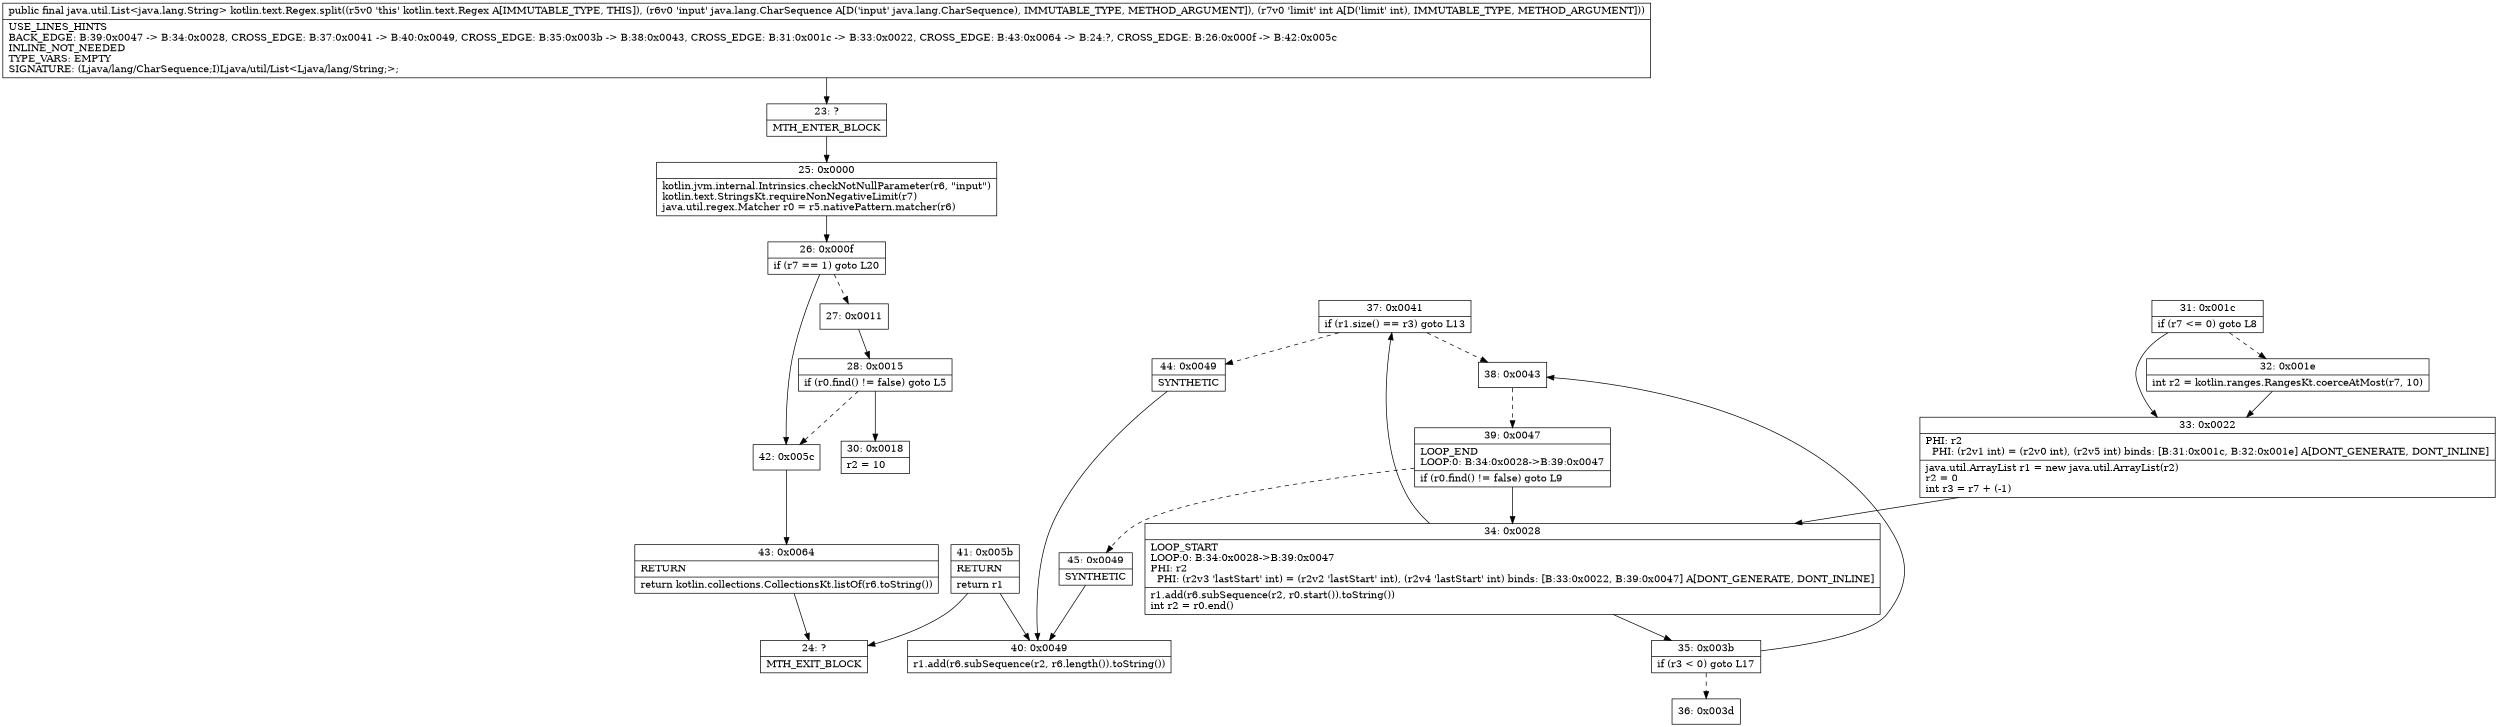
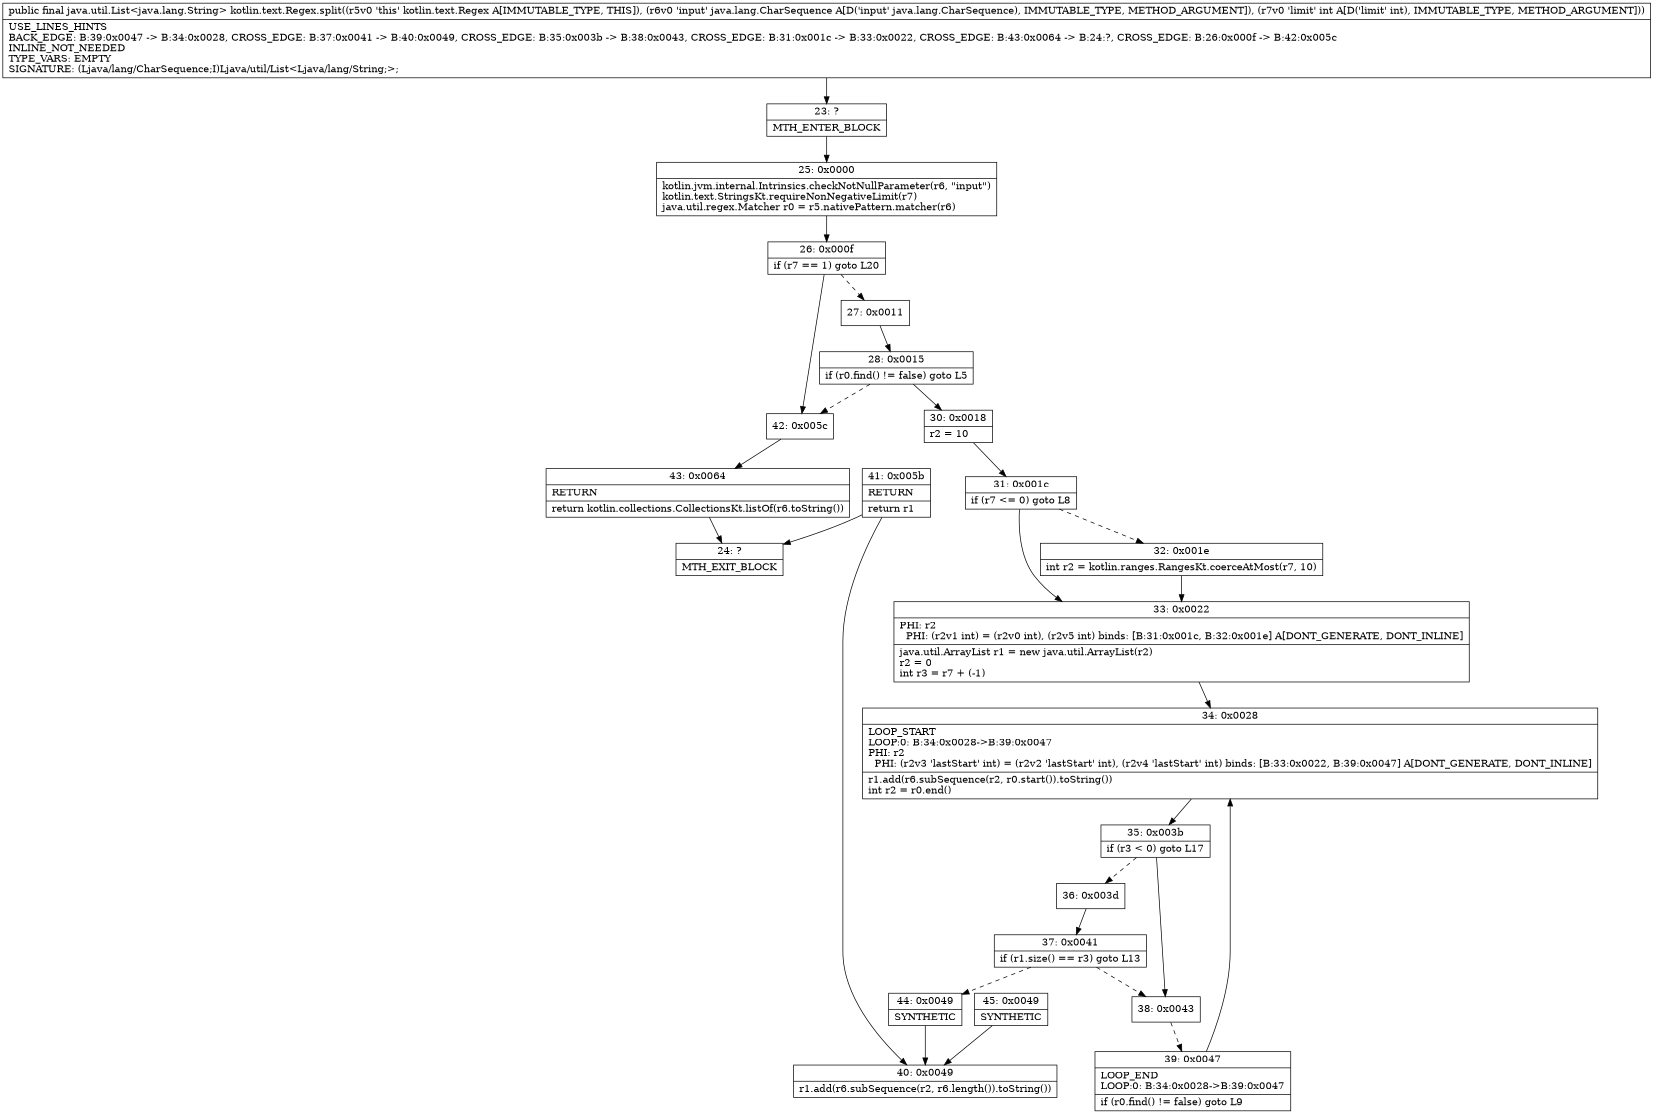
edge "34: 0x0028" -> "37: 0x0041": now "36: 0x003d" -> "37: 0x0041"
edge "30: 0x0018" -> "31: 0x001c": added
edge "39: 0x0047" -> "45: 0x0049": removed
